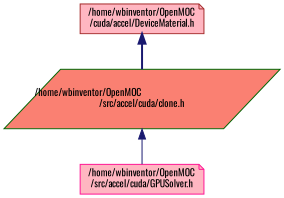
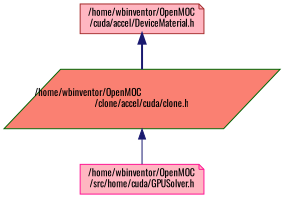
node "/home/wbinventor/OpenMOC /src/accel/cuda/clone.h": label "/home/wbinventor/OpenMOC /src/accel/cuda/clone.h" -> "/home/wbinventor/OpenMOC /clone/accel/cuda/clone.h"
node "/home/wbinventor/OpenMOC /src/accel/cuda/GPUSolver.h": label "/home/wbinventor/OpenMOC /src/accel/cuda/GPUSolver.h" -> "/home/wbinventor/OpenMOC /src/home/cuda/GPUSolver.h"
